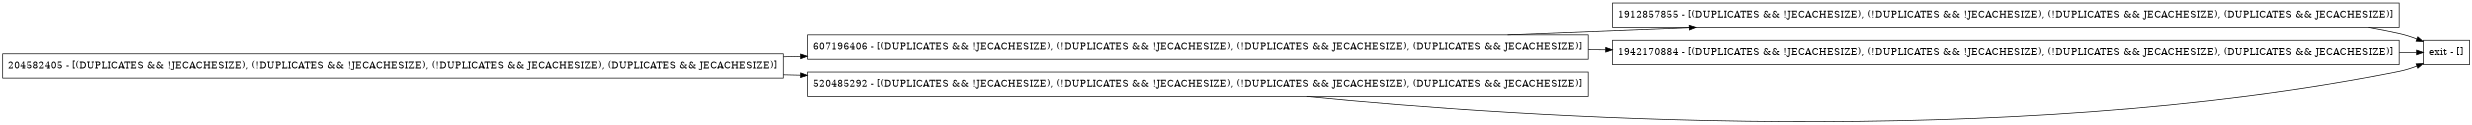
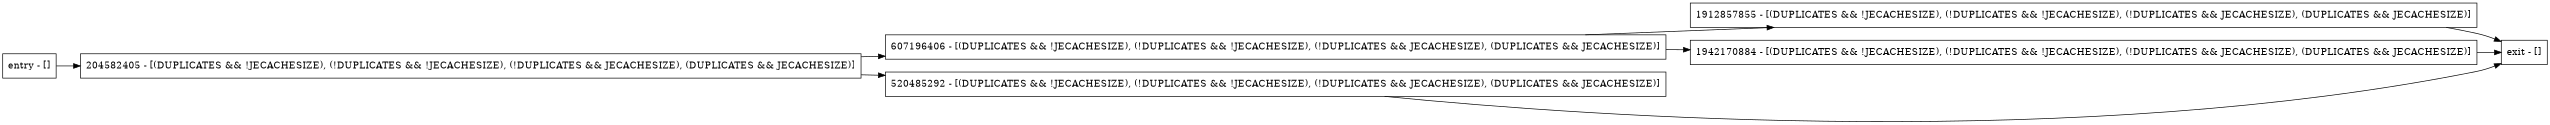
node "entry - []": added
